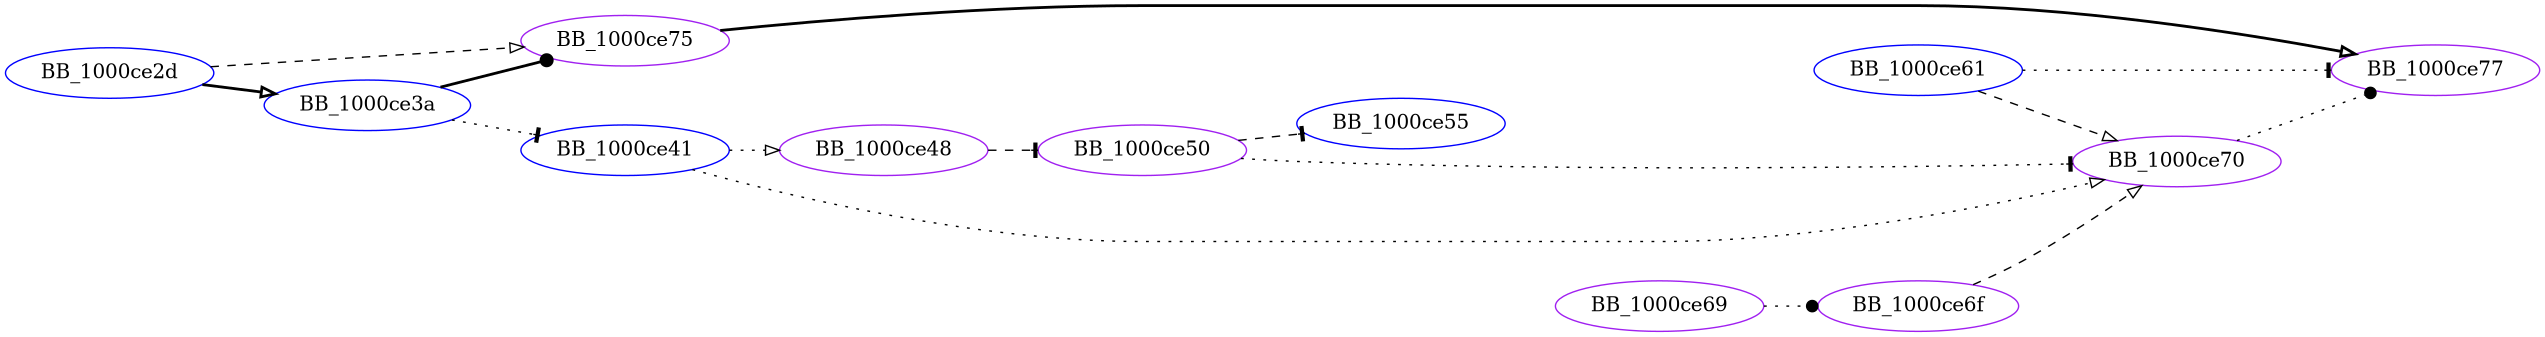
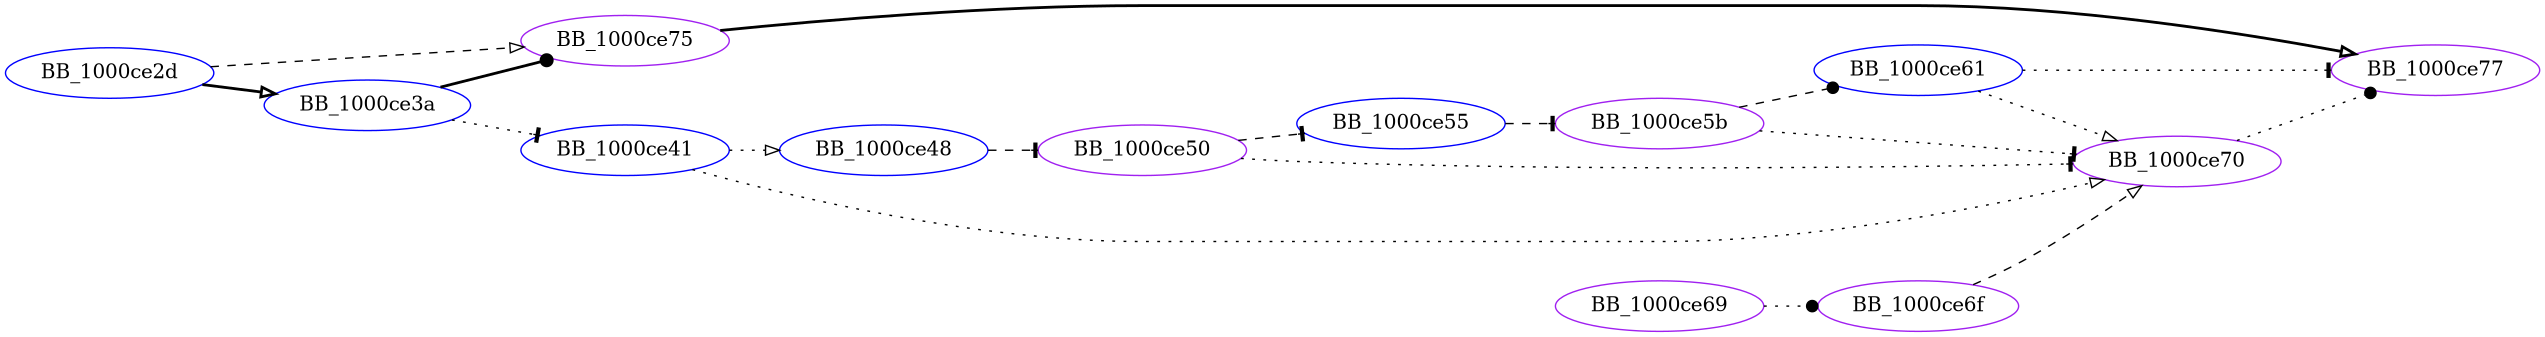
edge "BB_1000ce61" -> "BB_1000ce70": style dashed -> dotted
node "BB_1000ce5b": added
node "BB_1000ce48": color purple -> blue
